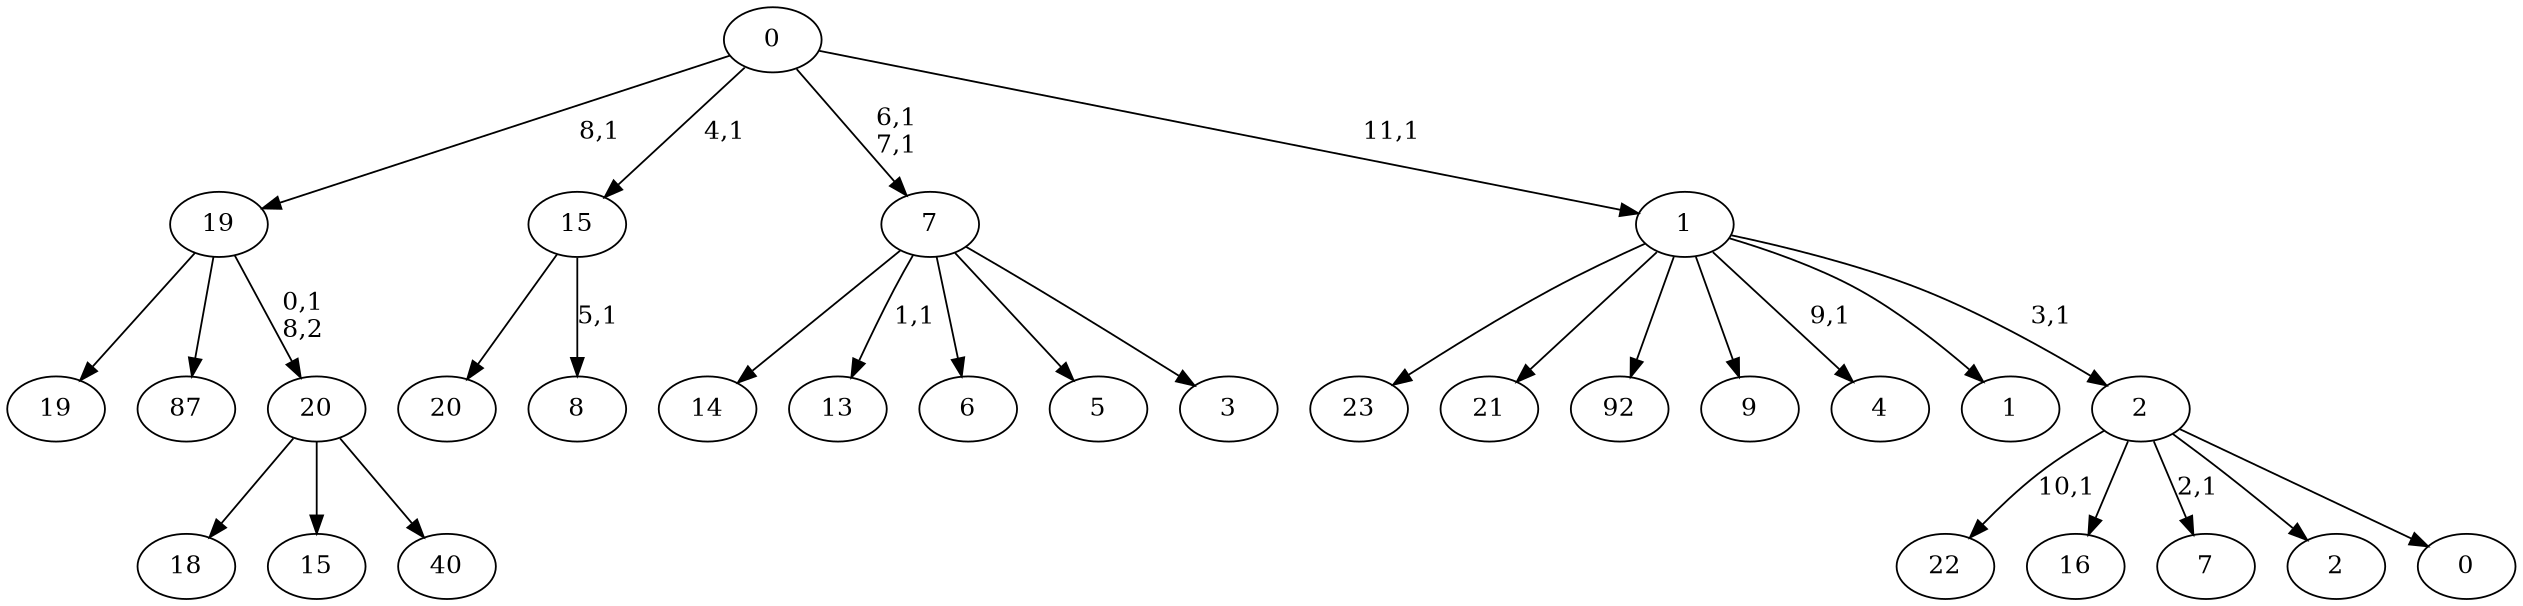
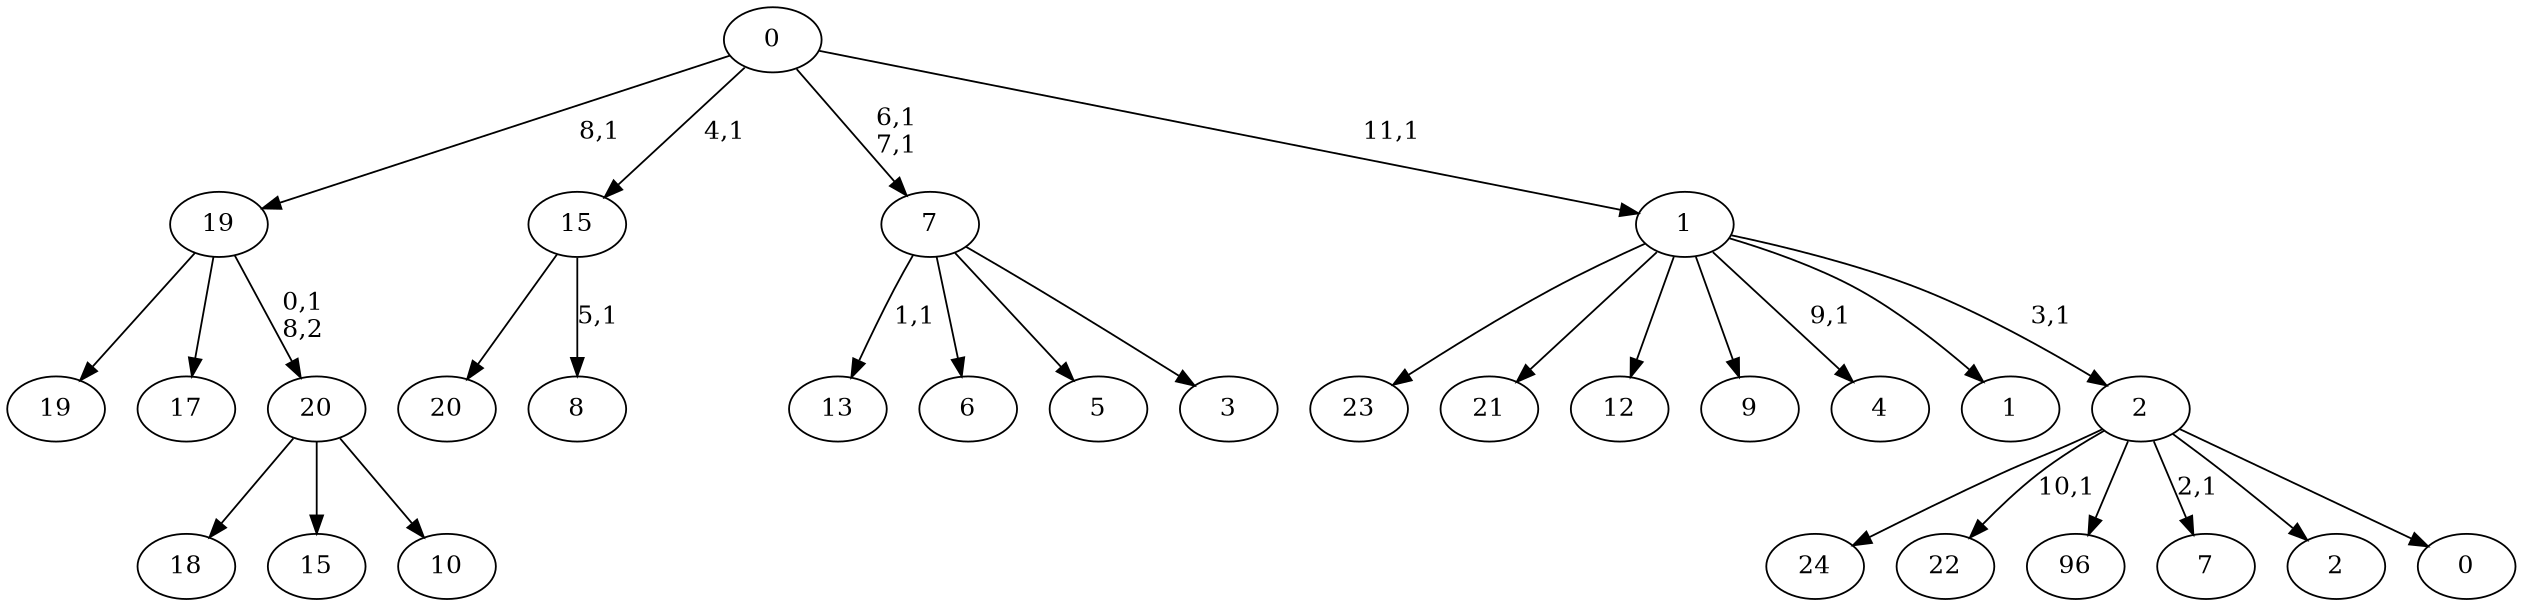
node "87": label "87" -> "17"
node "14": removed
node "92": label "92" -> "12"
node "40": label "40" -> "10"
node "24": added
node "16": label "16" -> "96"
